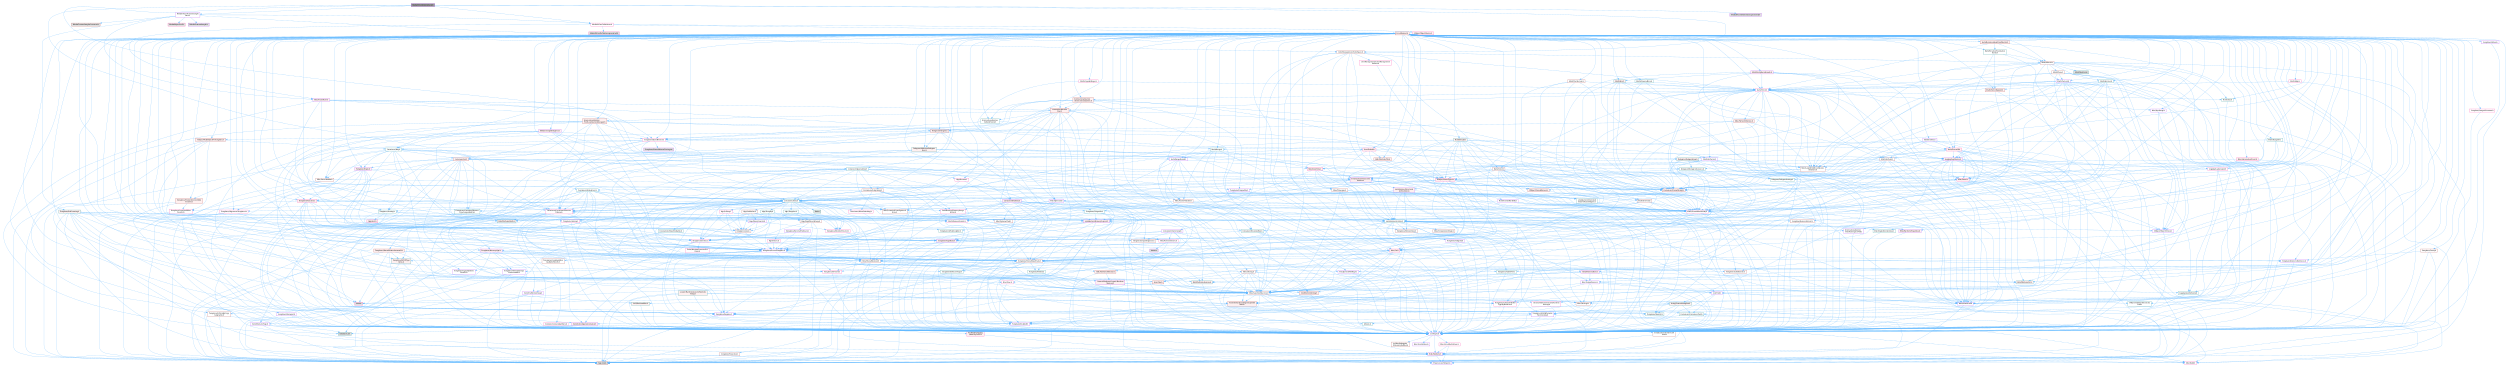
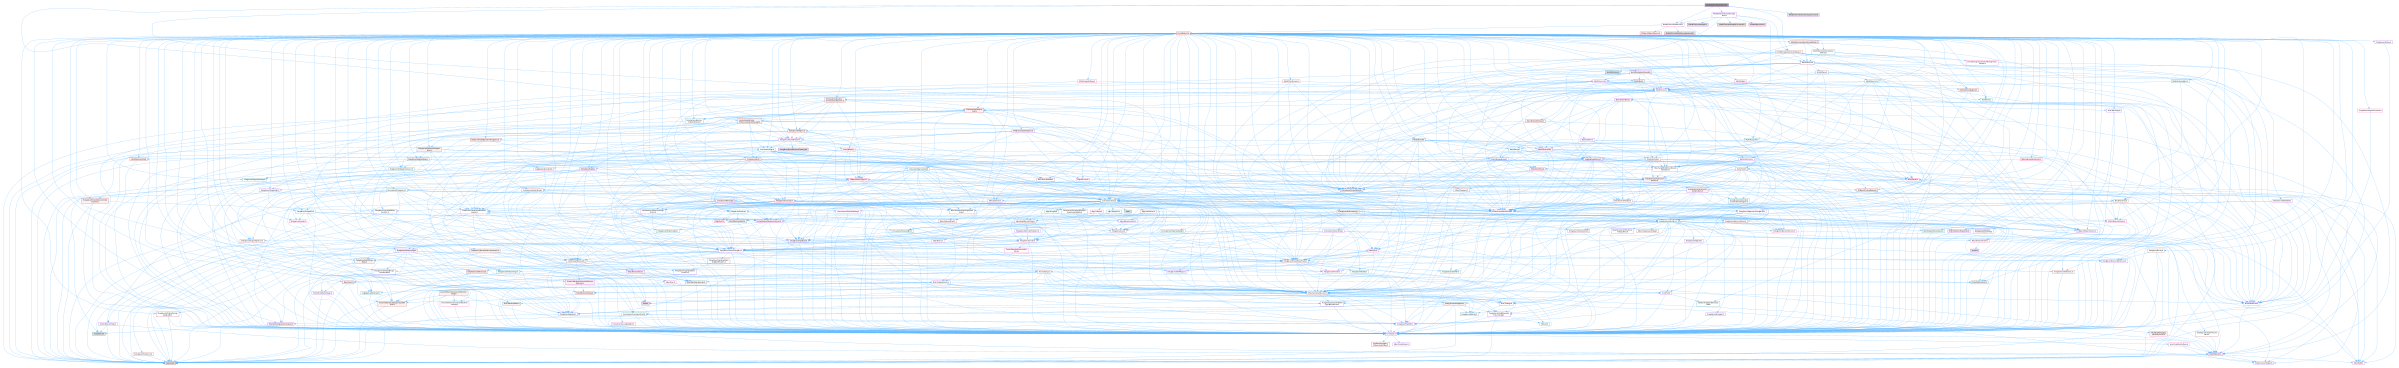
node "Serialization/ArchiveSave PackageData.h": added
